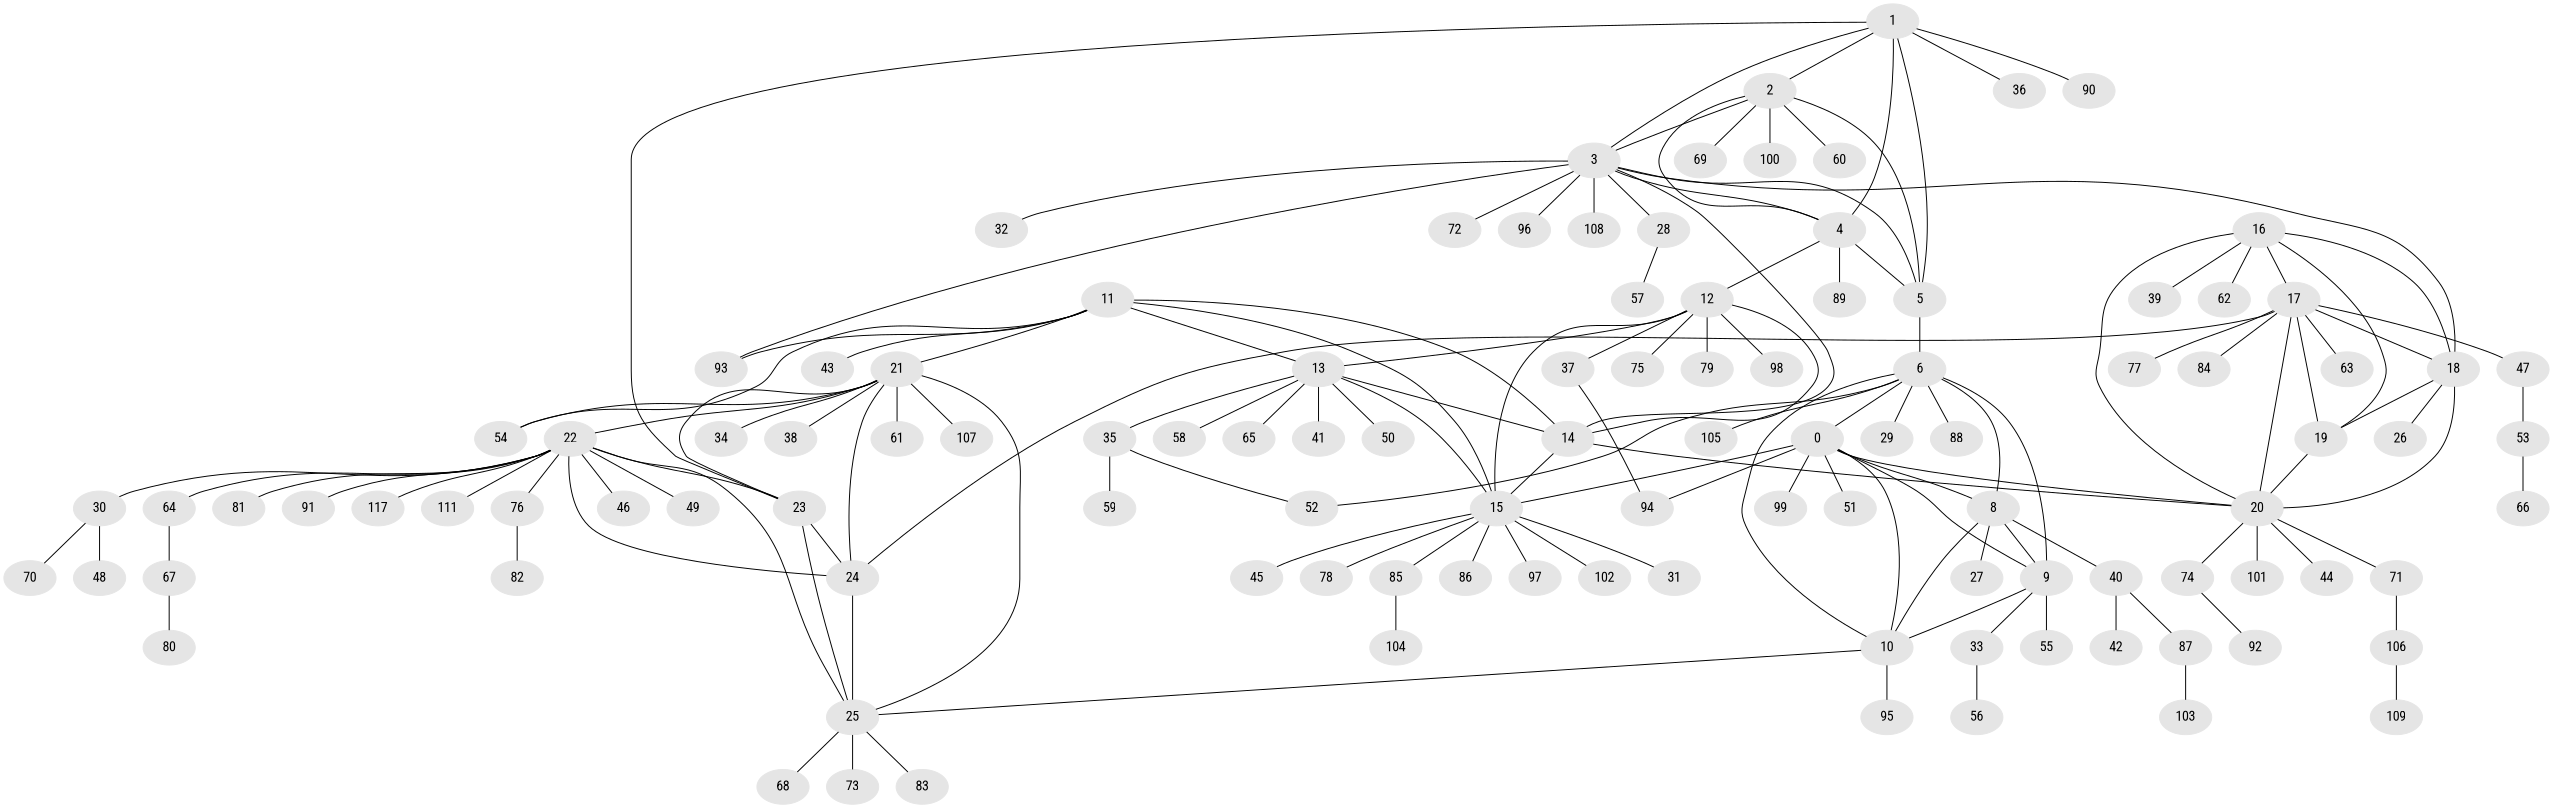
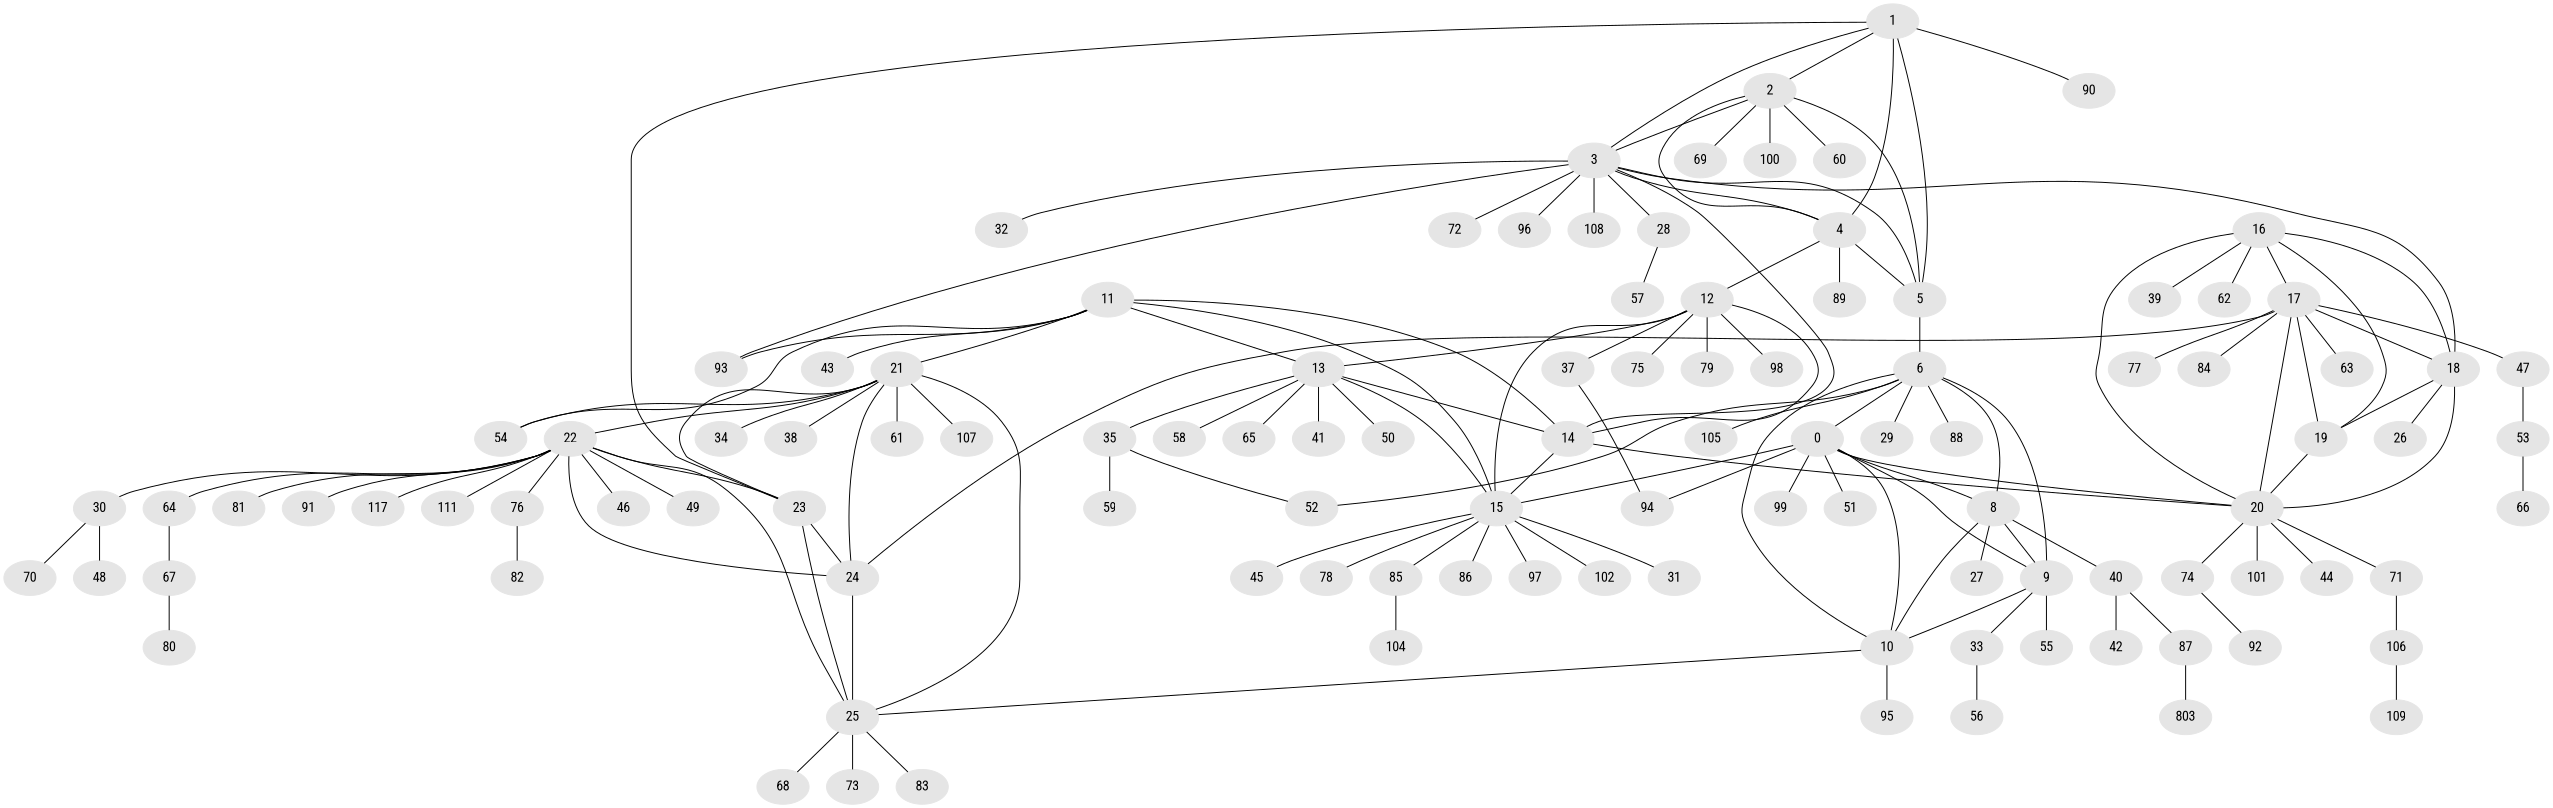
node "36": removed
node "103": label "103" -> "803"
